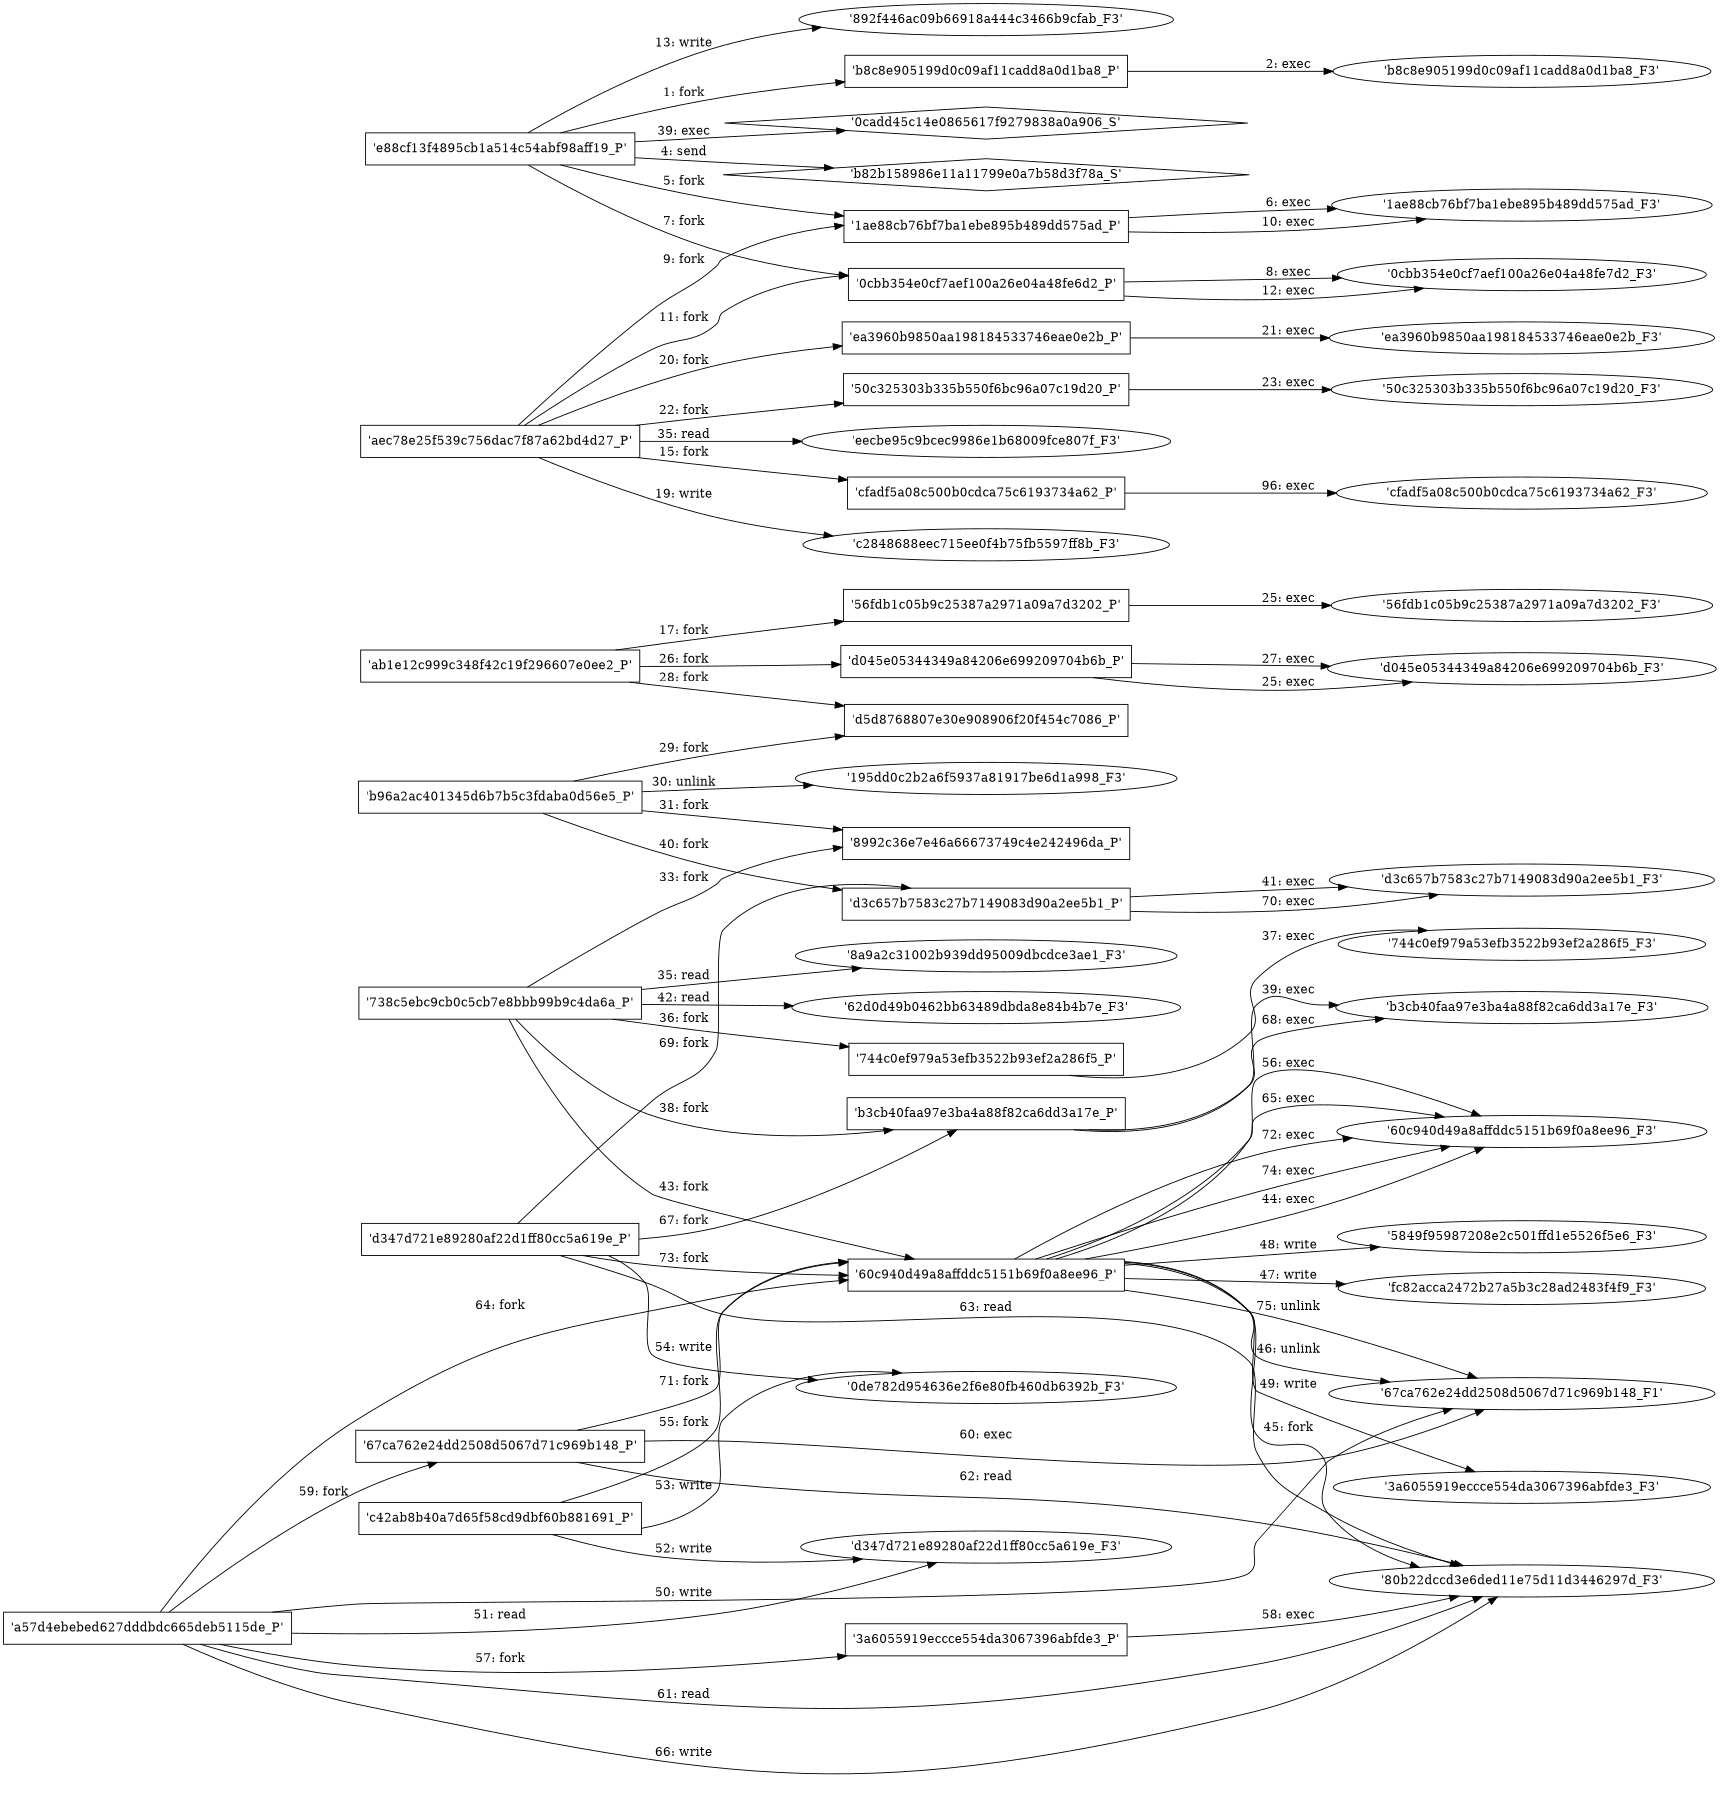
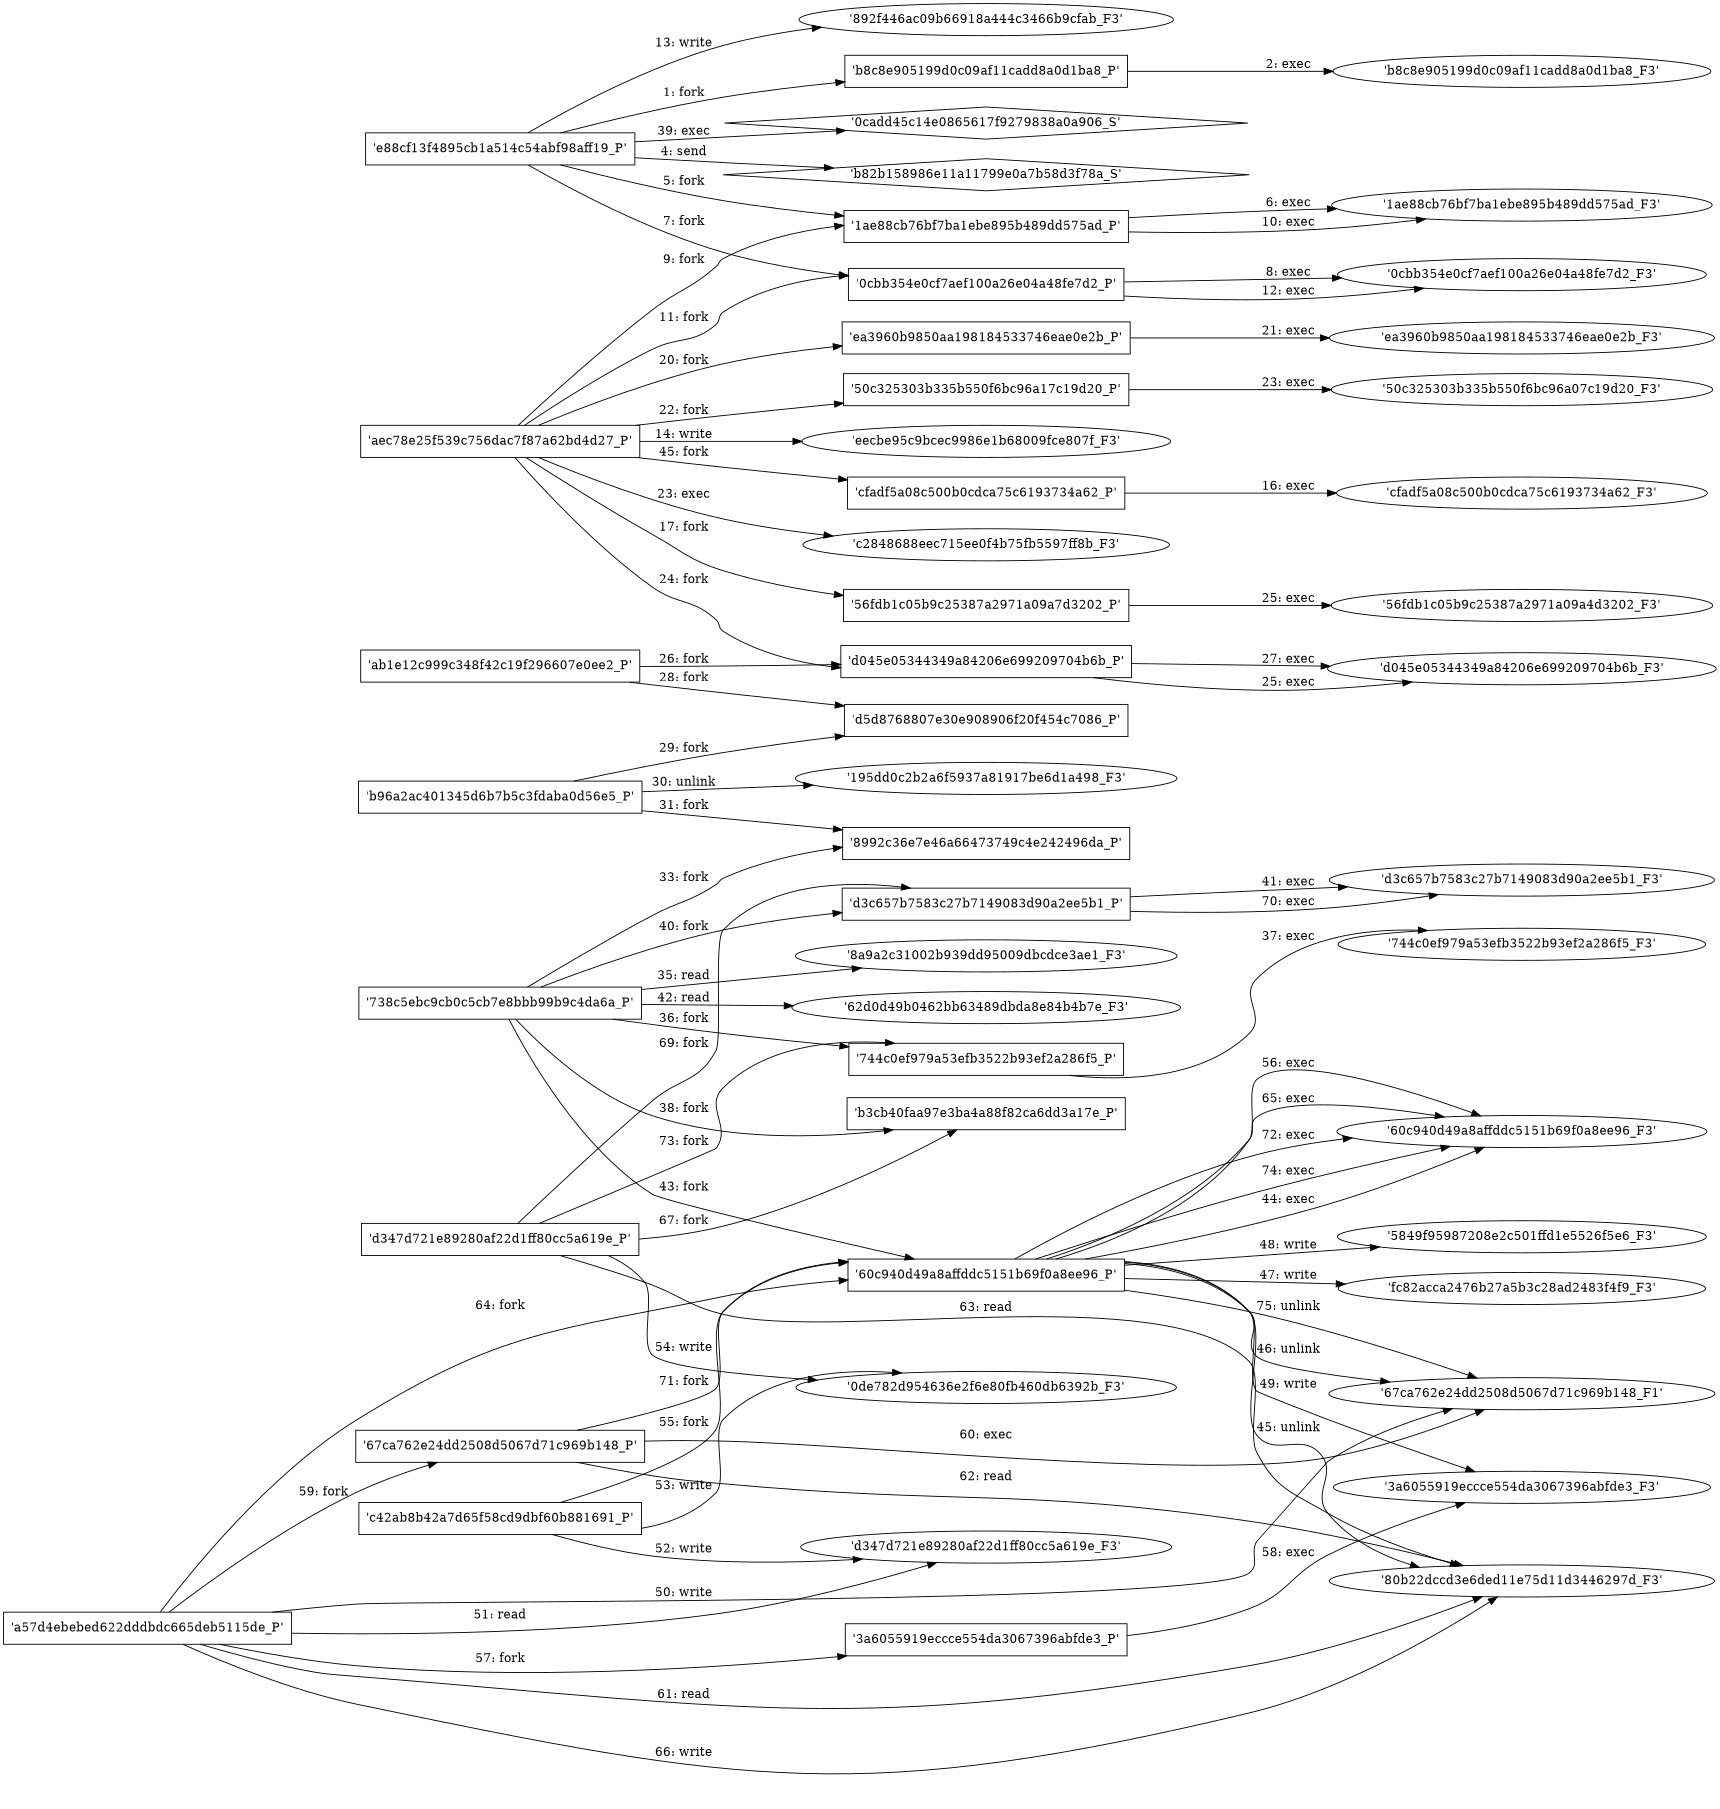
node "'0cbb354e0cf7aef100a26e04a48fe6d2_P'": label "'0cbb354e0cf7aef100a26e04a48fe6d2_P'" -> "'0cbb354e0cf7aef100a26e04a48fe7d2_P'"
node "'50c325303b335b550f6bc96a07c19d20_P'": label "'50c325303b335b550f6bc96a07c19d20_P'" -> "'50c325303b335b550f6bc96a17c19d20_P'"
edge "'aec78e25f539c756dac7f87a62bd4d27_P'" -> "'eecbe95c9bcec9986e1b68009fce807f_F3'": label "35: read" -> "14: write"
edge "'aec78e25f539c756dac7f87a62bd4d27_P'" -> "'cfadf5a08c500b0cdca75c6193734a62_P'": label "15: fork" -> "45: fork"
edge "'cfadf5a08c500b0cdca75c6193734a62_P'" -> "'cfadf5a08c500b0cdca75c6193734a62_F3'": label "96: exec" -> "16: exec"
edge "'aec78e25f539c756dac7f87a62bd4d27_P'" -> "'c2848688eec715ee0f4b75fb5597ff8b_F3'": label "19: write" -> "23: exec"
edge "'aec78e25f539c756dac7f87a62bd4d27_P'" -> "'d045e05344349a84206e699209704b6b_P'": added, label "24: fork"
node "'56fdb1c05b9c25387a2971a09a7d3202_F3'": label "'56fdb1c05b9c25387a2971a09a7d3202_F3'" -> "'56fdb1c05b9c25387a2971a09a4d3202_F3'"
edge "'ab1e12c999c348f42c19f296607e0ee2_P'" -> "'56fdb1c05b9c25387a2971a09a7d3202_P'": now "'aec78e25f539c756dac7f87a62bd4d27_P'" -> "'56fdb1c05b9c25387a2971a09a7d3202_P'"
node "'195dd0c2b2a6f5937a81917be6d1a998_F3'": label "'195dd0c2b2a6f5937a81917be6d1a998_F3'" -> "'195dd0c2b2a6f5937a81917be6d1a498_F3'"
node "'8992c36e7e46a66673749c4e242496da_P'": label "'8992c36e7e46a66673749c4e242496da_P'" -> "'8992c36e7e46a66473749c4e242496da_P'"
edge "'b96a2ac401345d6b7b5c3fdaba0d56e5_P'" -> "'d3c657b7583c27b7149083d90a2ee5b1_P'": now "'738c5ebc9cb0c5cb7e8bbb99b9c4da6a_P'" -> "'d3c657b7583c27b7149083d90a2ee5b1_P'"
node "'b3cb40faa97e3ba4a88f82ca6dd3a17e_F3'": removed
edge "'d347d721e89280af22d1ff80cc5a619e_P'" -> "'60c940d49a8affddc5151b69f0a8ee96_P'": now "'d347d721e89280af22d1ff80cc5a619e_P'" -> "'744c0ef979a53efb3522b93ef2a286f5_P'"
node "'fc82acca2472b27a5b3c28ad2483f4f9_F3'": label "'fc82acca2472b27a5b3c28ad2483f4f9_F3'" -> "'fc82acca2476b27a5b3c28ad2483f4f9_F3'"
edge "'60c940d49a8affddc5151b69f0a8ee96_P'" -> "'80b22dccd3e6ded11e75d11d3446297d_F3'": label "45: fork" -> "45: unlink"
node "'c42ab8b40a7d65f58cd9dbf60b881691_P'": label "'c42ab8b40a7d65f58cd9dbf60b881691_P'" -> "'c42ab8b42a7d65f58cd9dbf60b881691_P'"
edge "'3a6055919eccce554da3067396abfde3_P'" -> "'80b22dccd3e6ded11e75d11d3446297d_F3'": now "'3a6055919eccce554da3067396abfde3_P'" -> "'3a6055919eccce554da3067396abfde3_F3'"
node "'a57d4ebebed627dddbdc665deb5115de_P'": label "'a57d4ebebed627dddbdc665deb5115de_P'" -> "'a57d4ebebed622dddbdc665deb5115de_P'"
